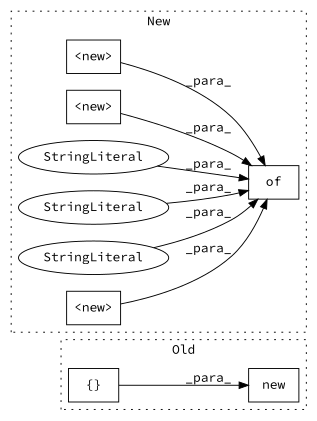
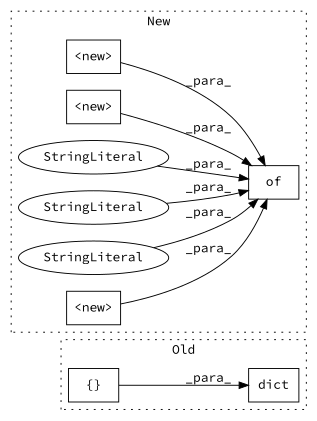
node "new": label "new" -> "dict"
